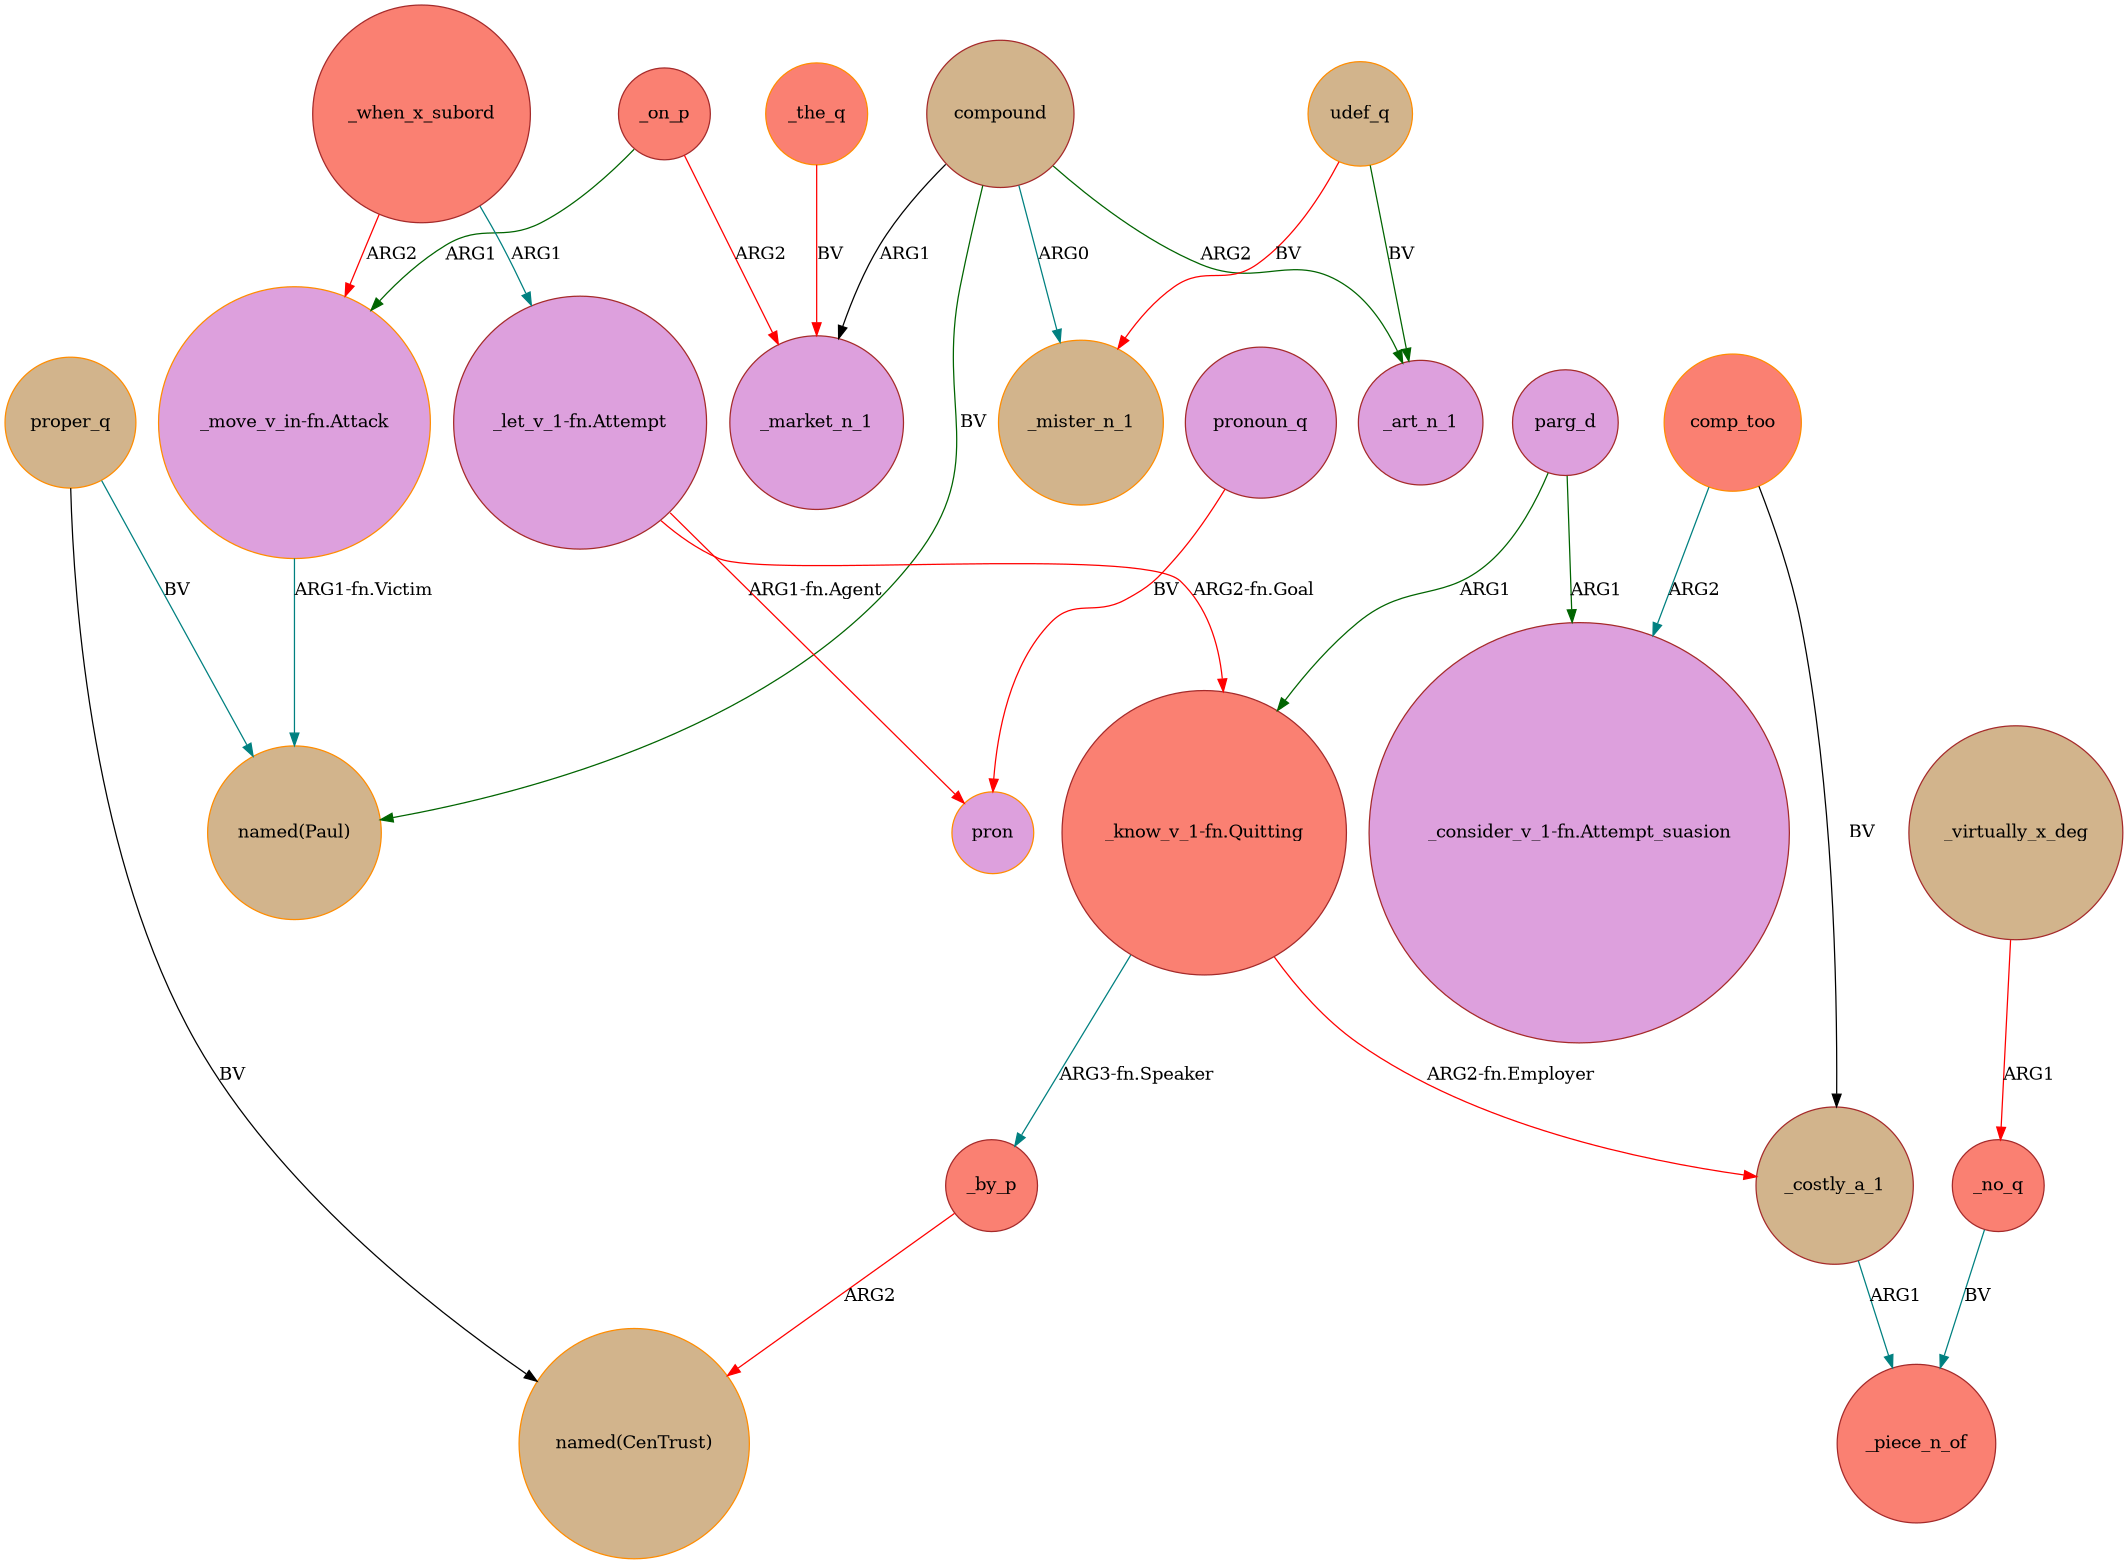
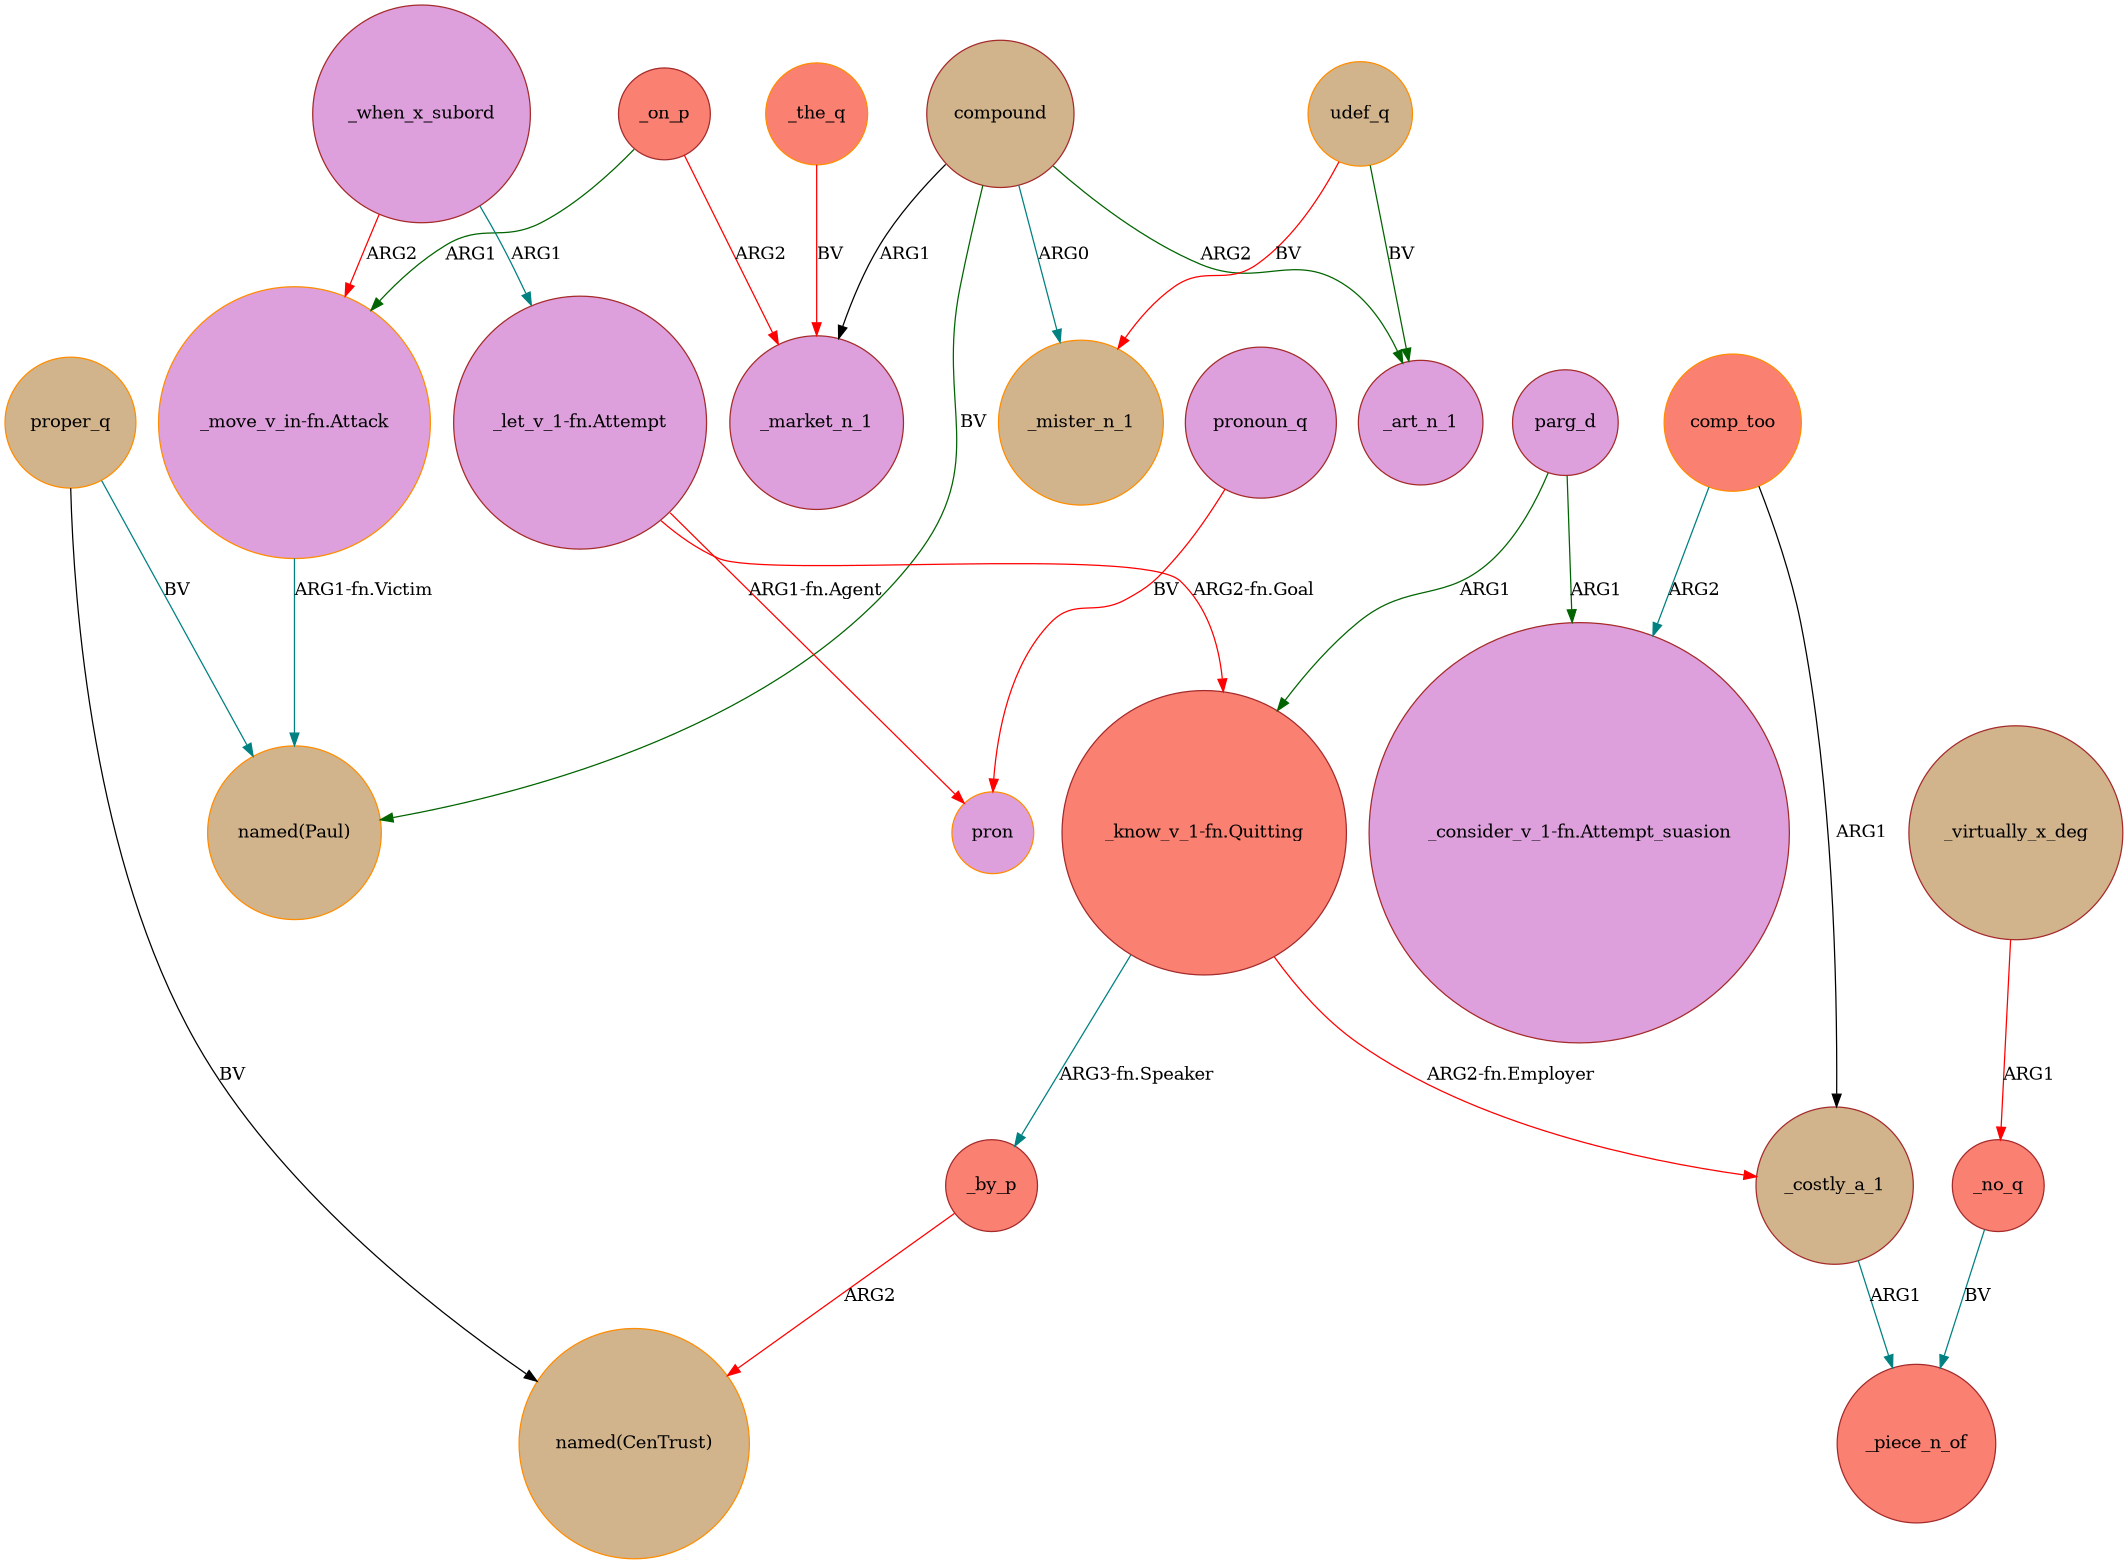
node "_when_x_subord": fillcolor salmon -> plum
edge "comp_too" -> "_costly_a_1": label "BV" -> "ARG1"
